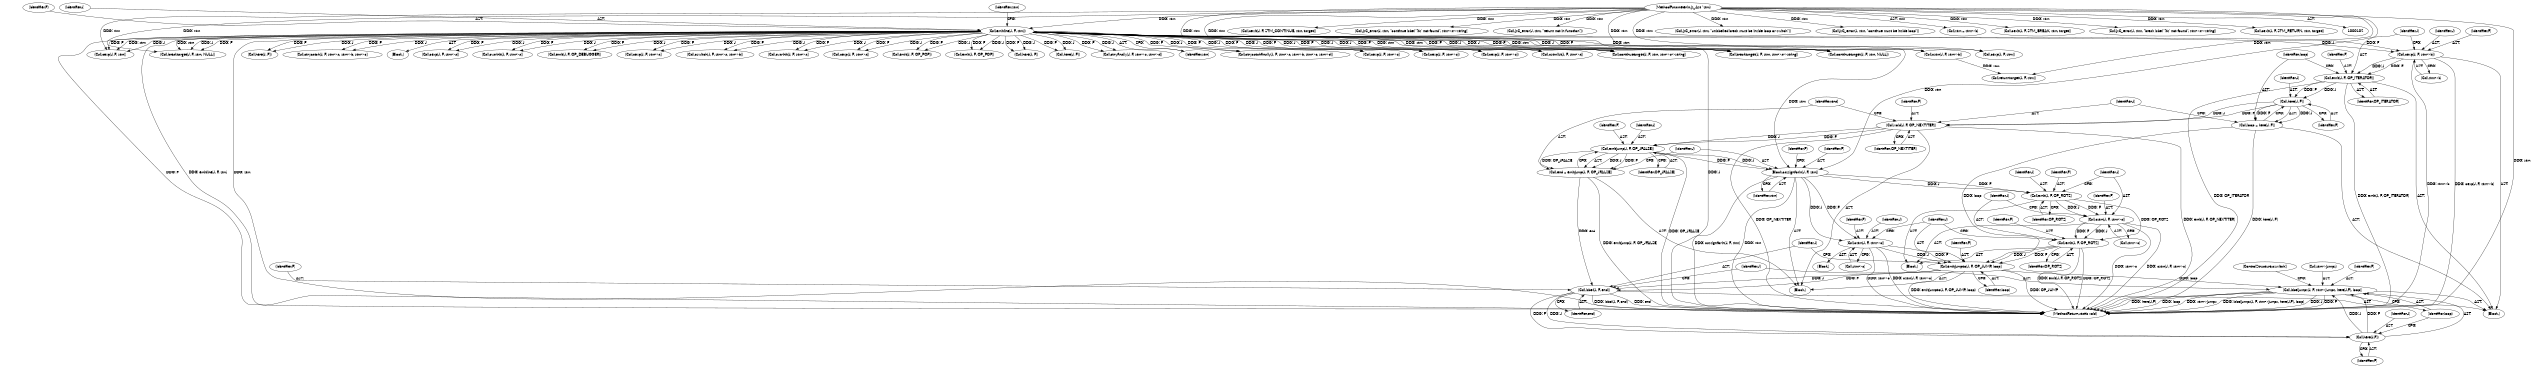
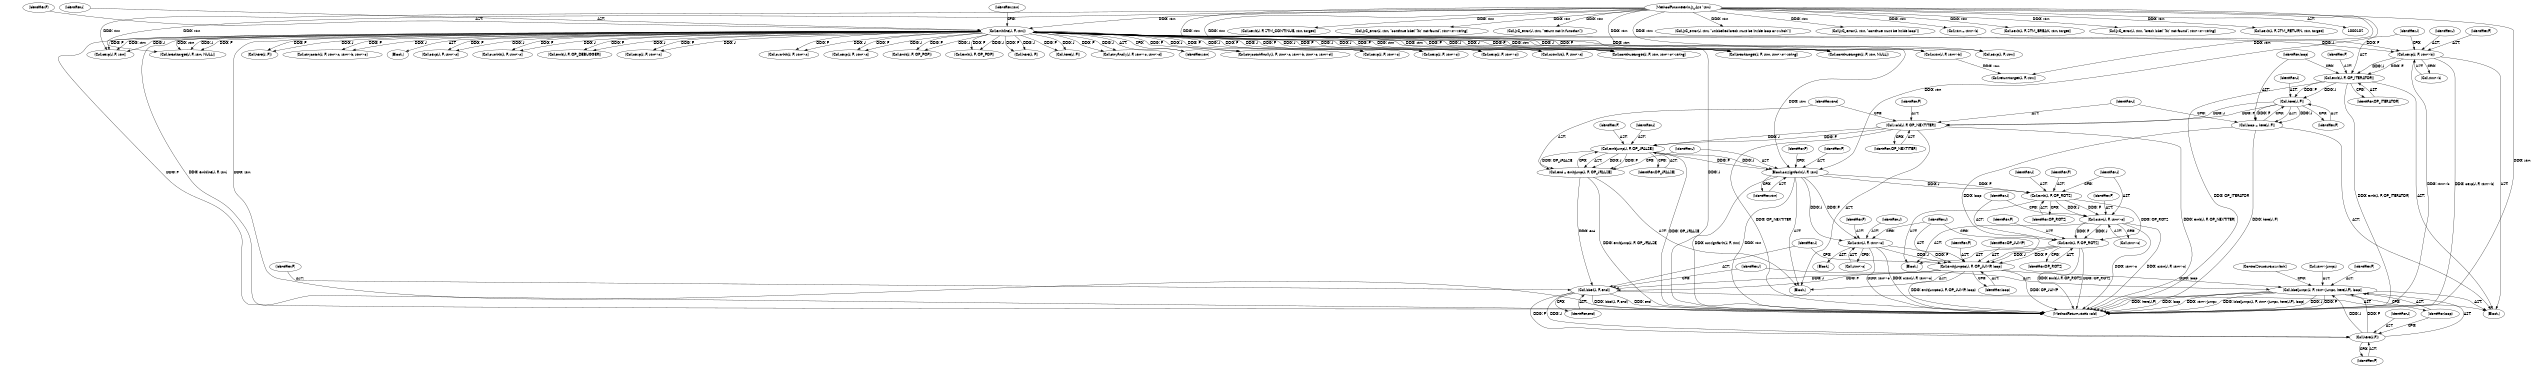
edge "(MethodParameterIn,js_Ast *stm)" -> "(Call,stm = stm->b)": label "AST: stm" -> "DDG: stm"
node "(Call,cswitch(J, F, stm->a, stm->b))": removed
edge "(Call,emit(J, F, OP_ITERATOR))" -> "(Identifier,OP_ITERATOR)": label "AST: " -> "CFG: "
node "(Identifier,OP_JUMP)": added
